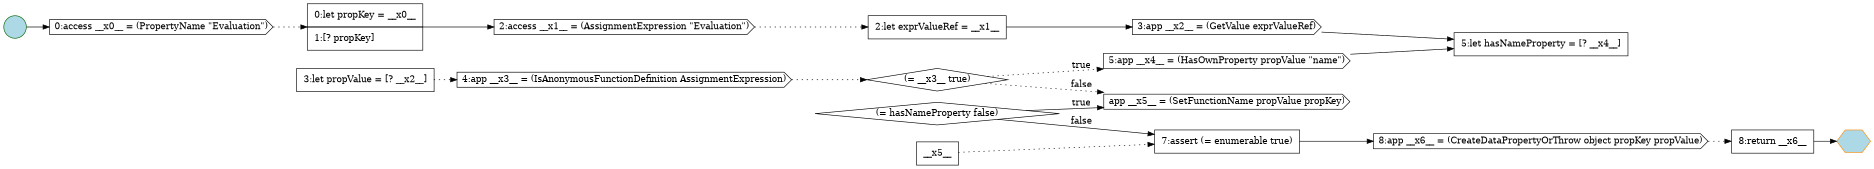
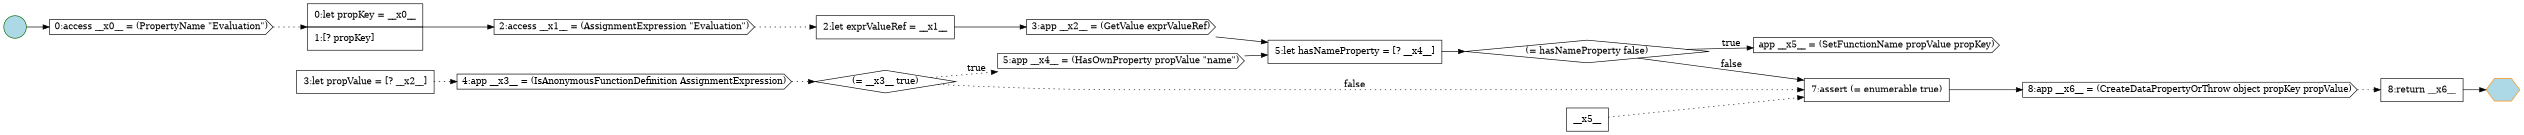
edge "5:let hasNameProperty = [? __x4__]" -> "(= hasNameProperty false)": added
edge "(= __x3__ true)" -> "app __x5__ = (SetFunctionName propValue propKey)": now "(= __x3__ true)" -> "7:assert (= enumerable true)"
